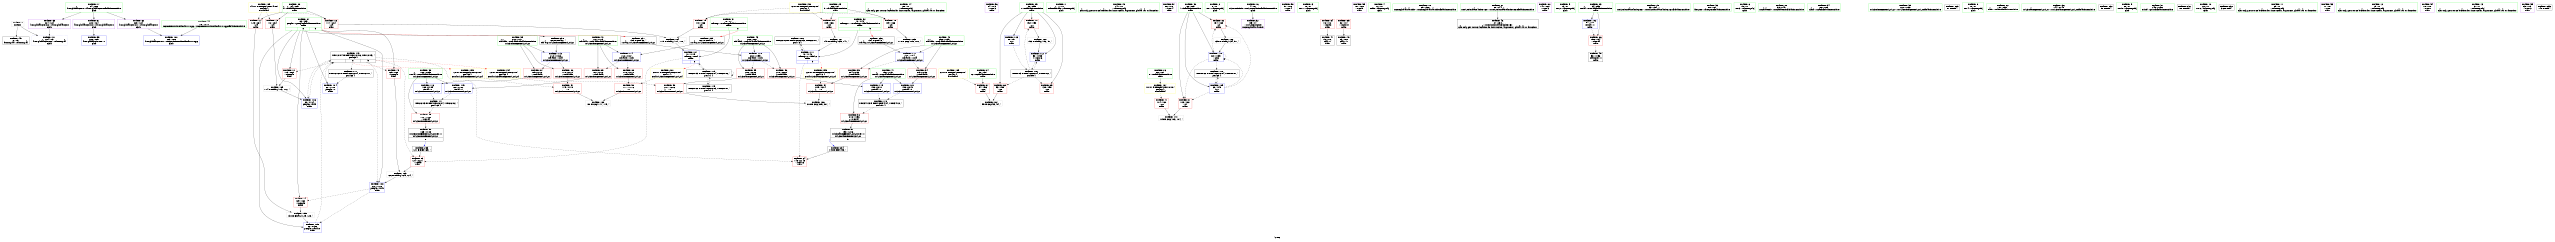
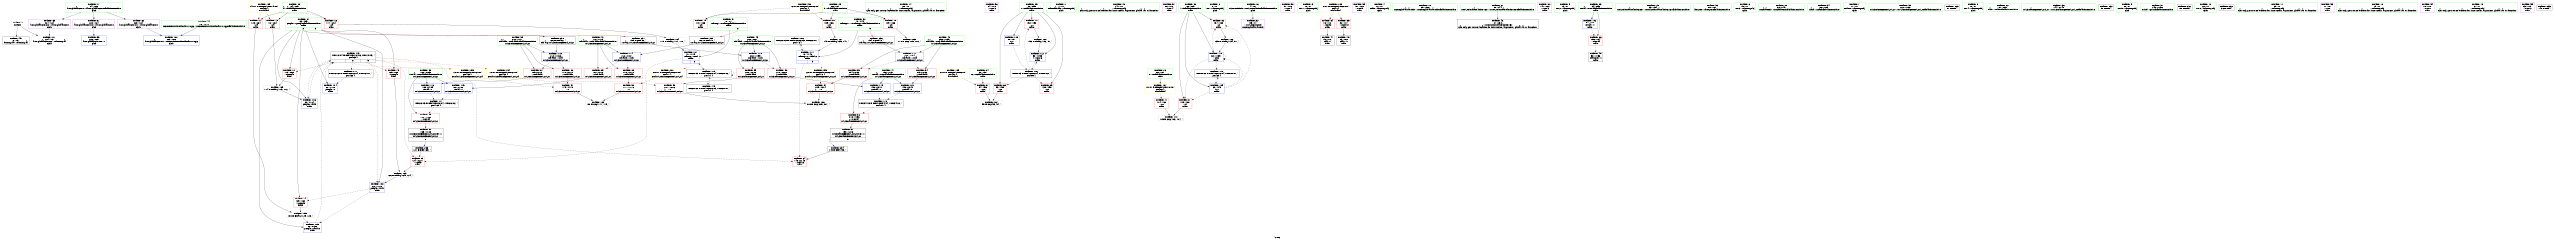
node "NodeID: 183": added
node "NodeID: 7": added
edge "NodeID: 79" -> "NodeID: 164": removed
